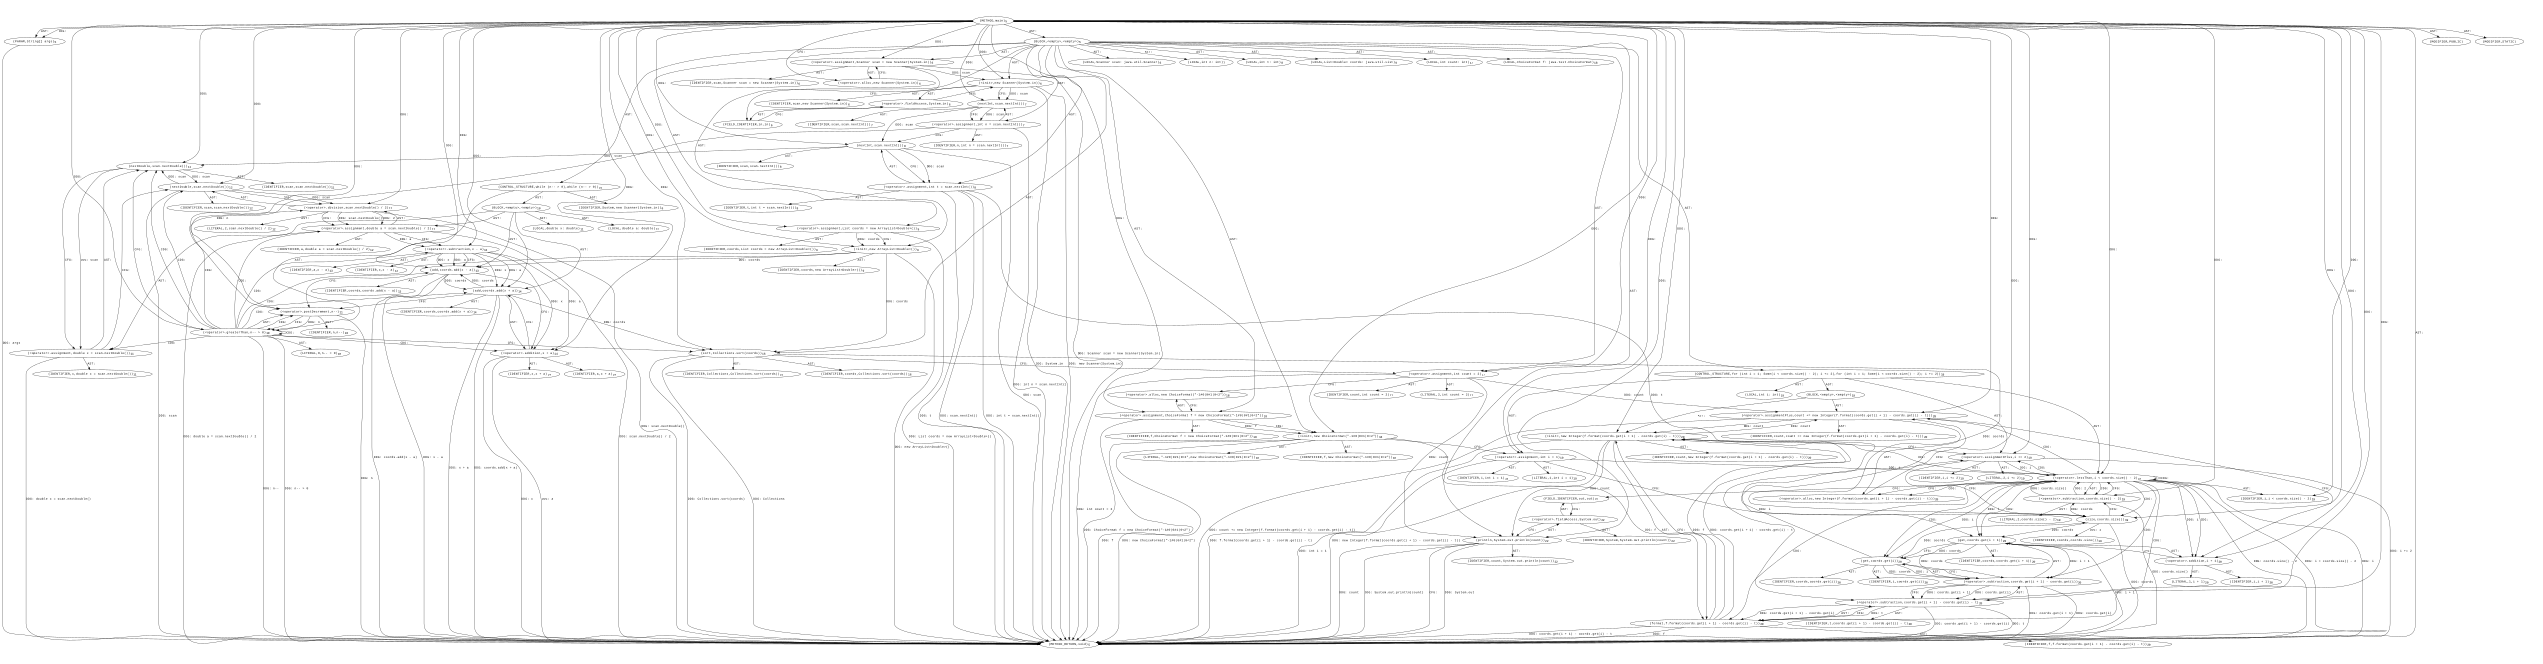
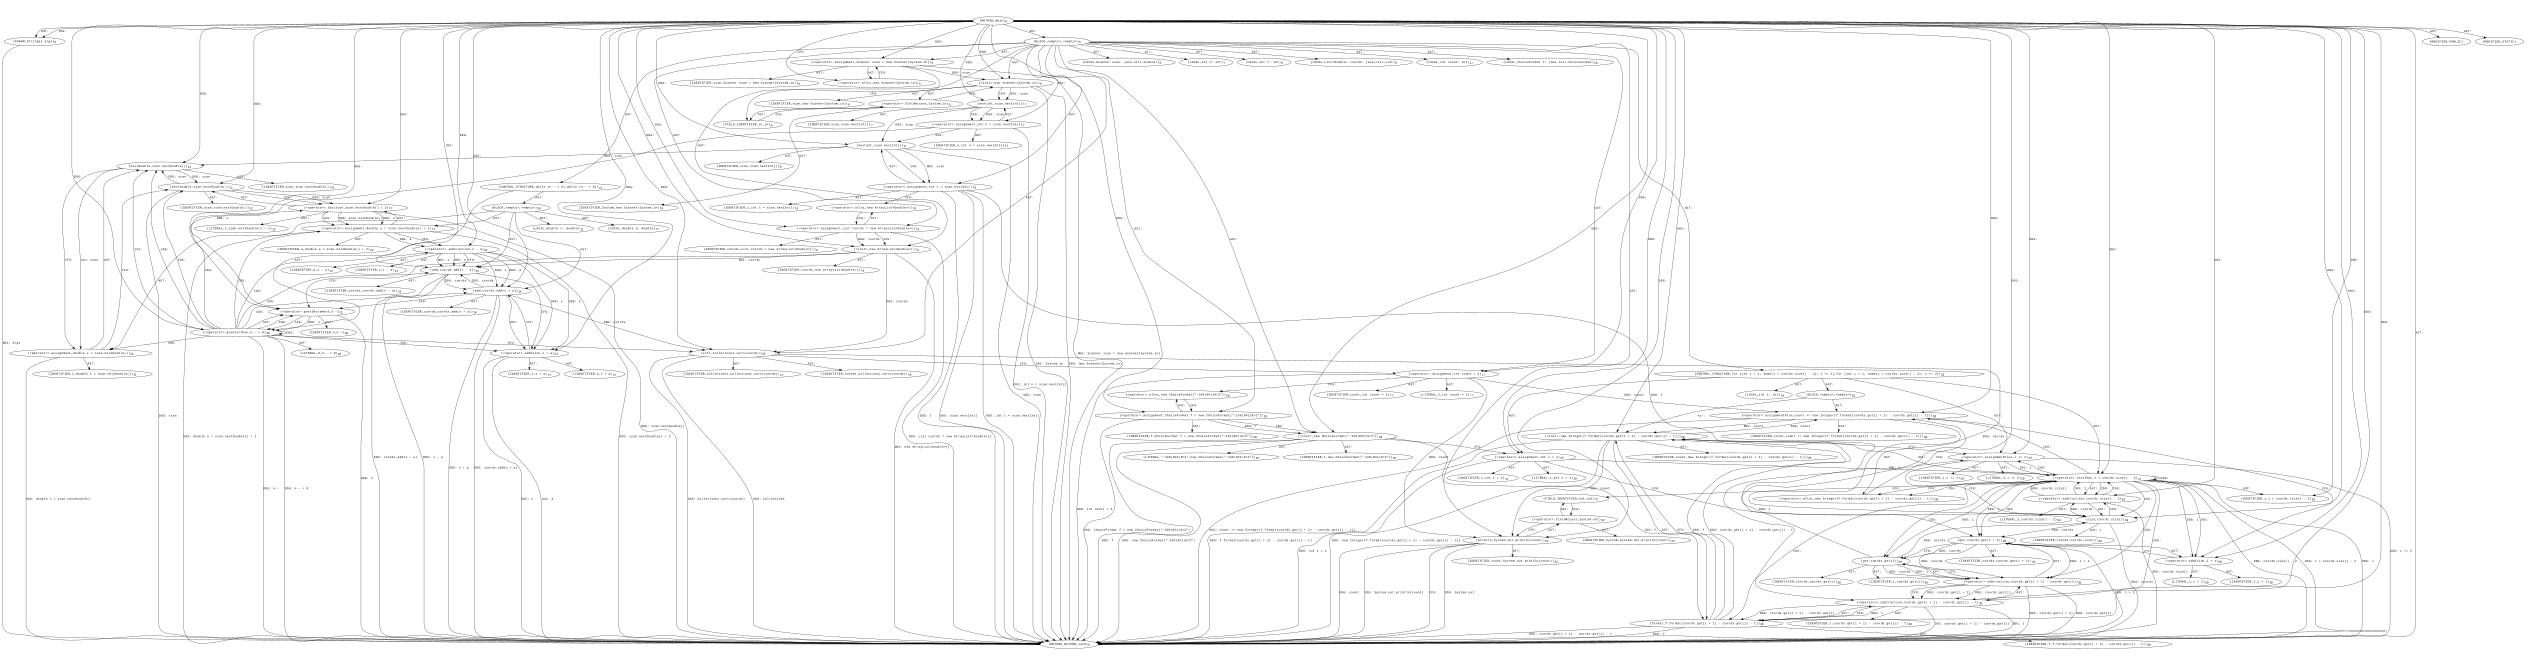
edge "(CONTROL_STRUCTURE,while (n-- > 0),while (n-- > 0))" -> "(IDENTIFIER,System,new Scanner(System.in))": now "(<operator>.fieldAccess,System.in)" -> "(IDENTIFIER,System,new Scanner(System.in))"
node "(<operator>.alloc,new ArrayList<Double>())": added
edge "(<operator>.subtraction,coords.size() - 2)" -> "(size,coords.size())": added, label "AST:"
